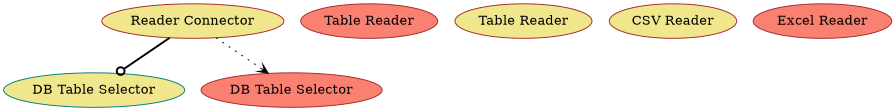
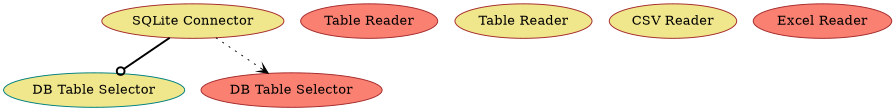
node "Reader Connector": label "Reader Connector" -> "SQLite Connector"
